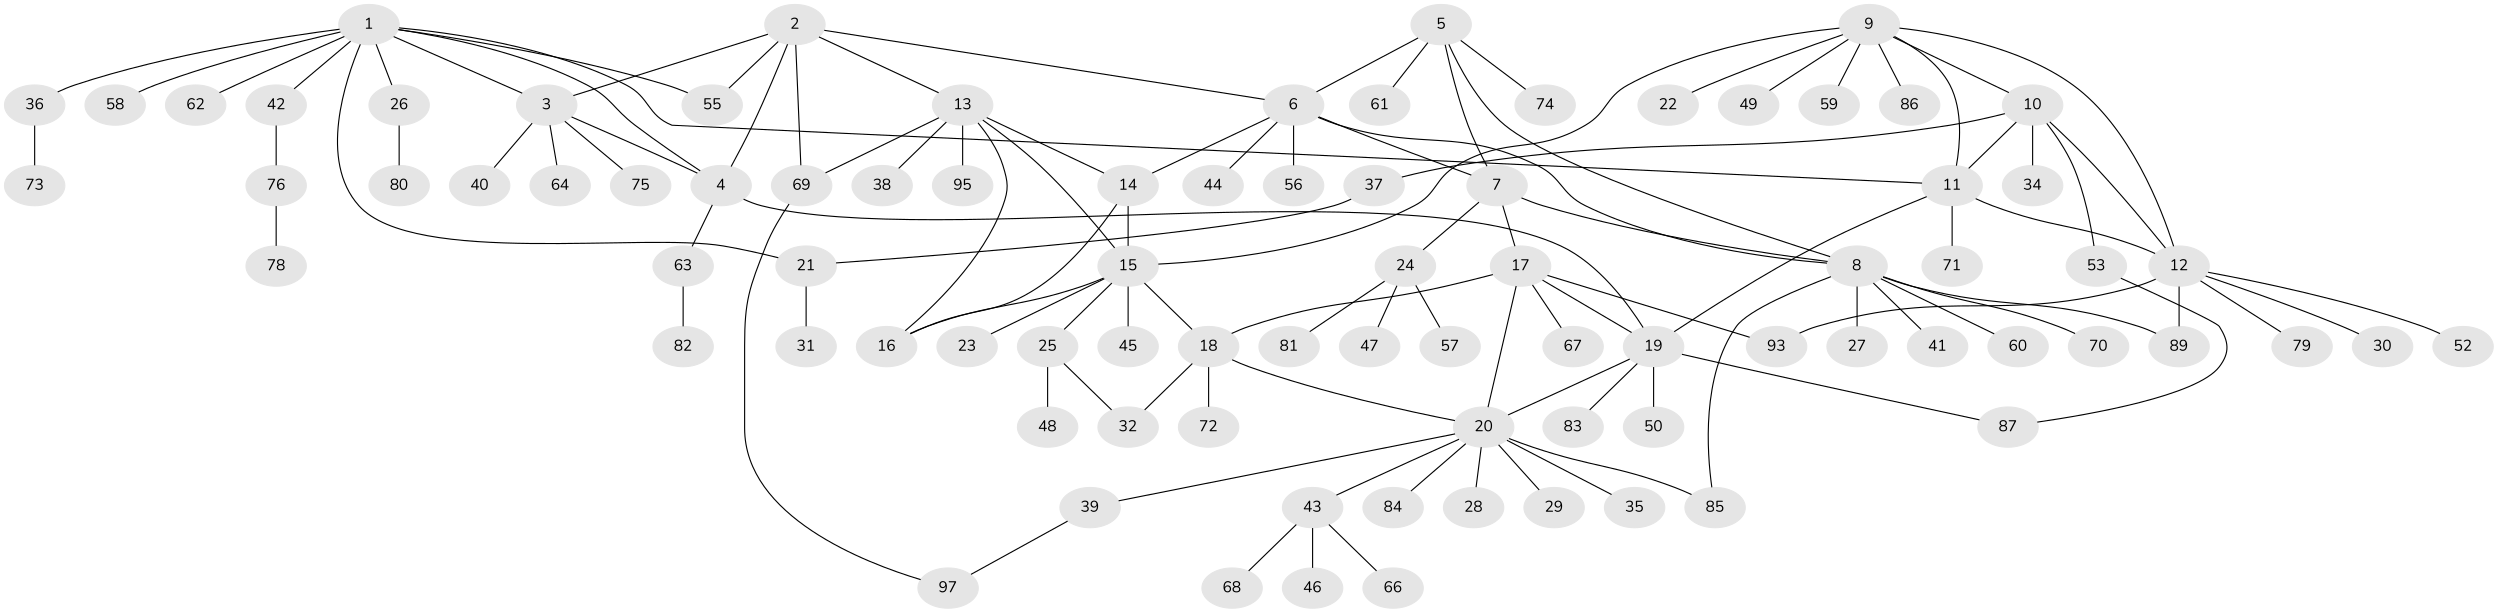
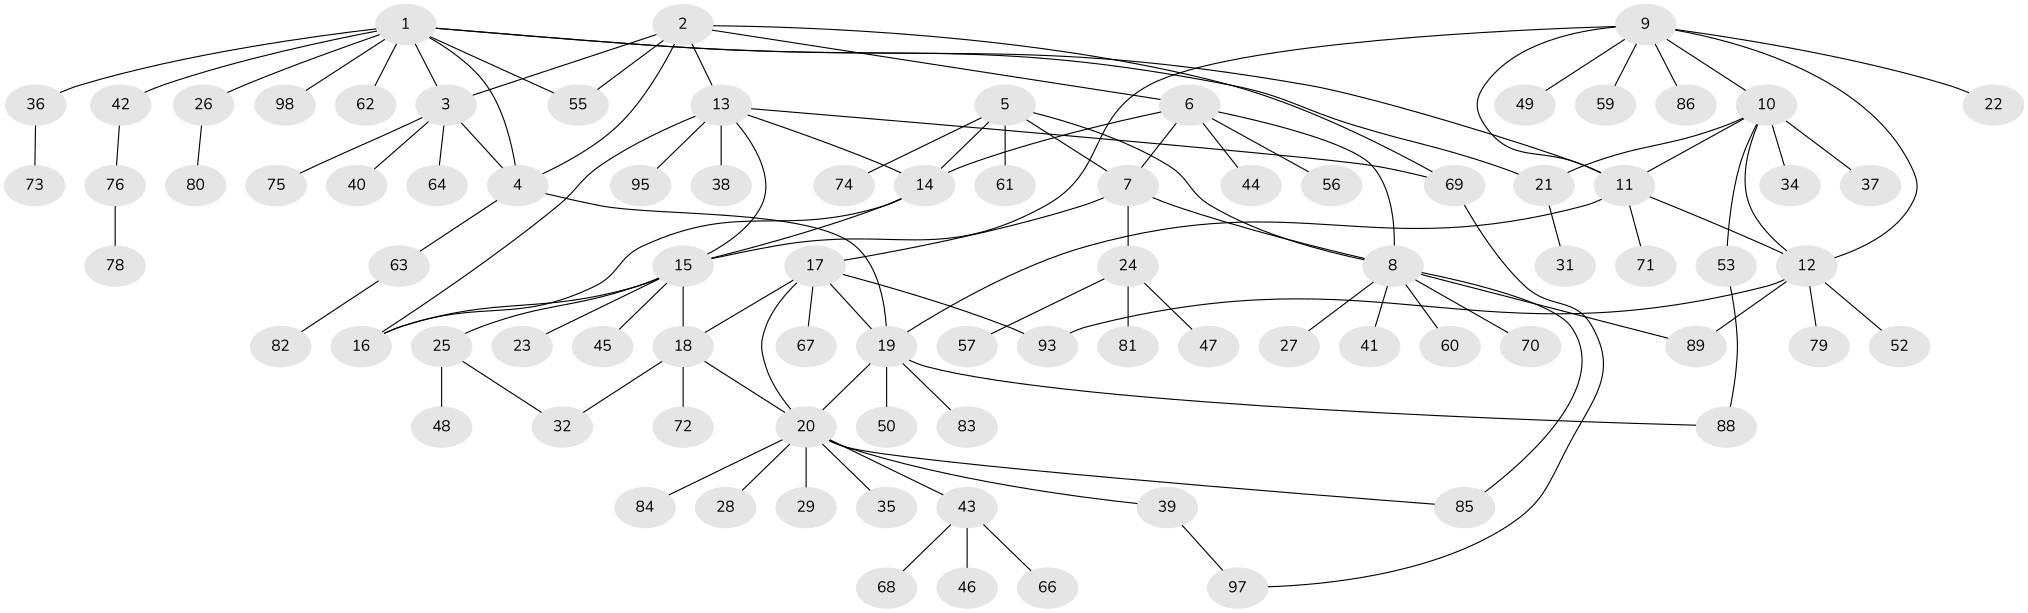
edge "5" -- "6": now "5" -- "14"
node "58": label "58" -> "98"
edge "37" -- "21": now "10" -- "21"
node "30": removed
node "87": label "87" -> "88"
